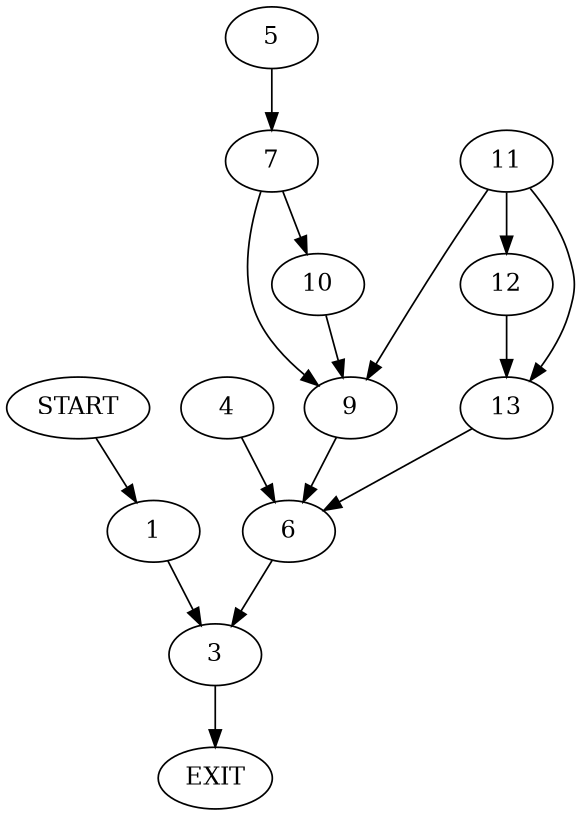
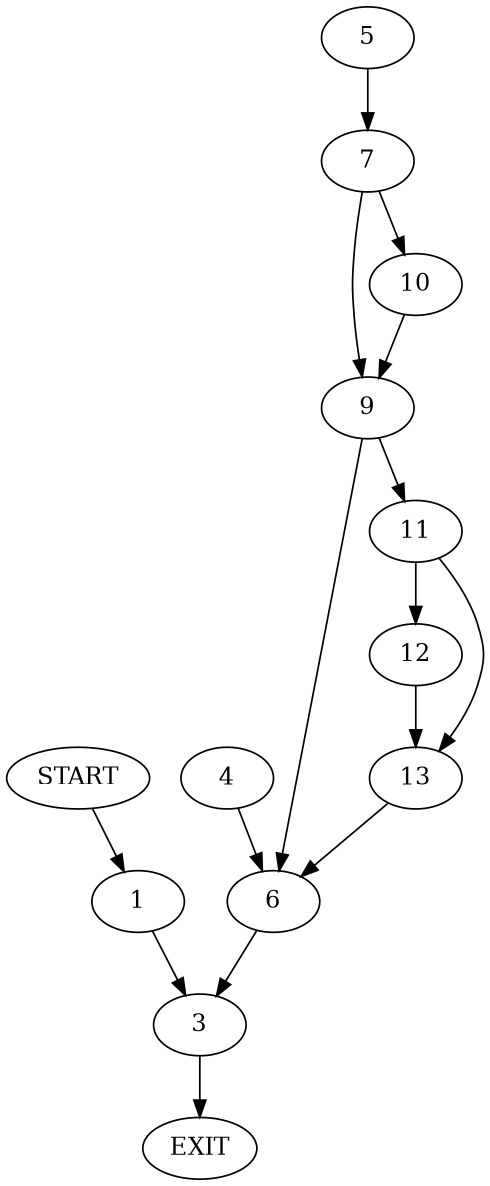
edge "11" -> "9": reversed
